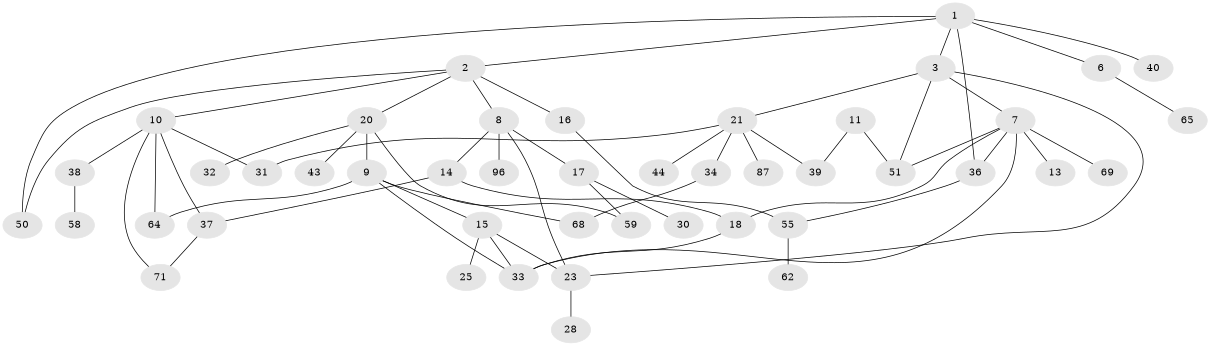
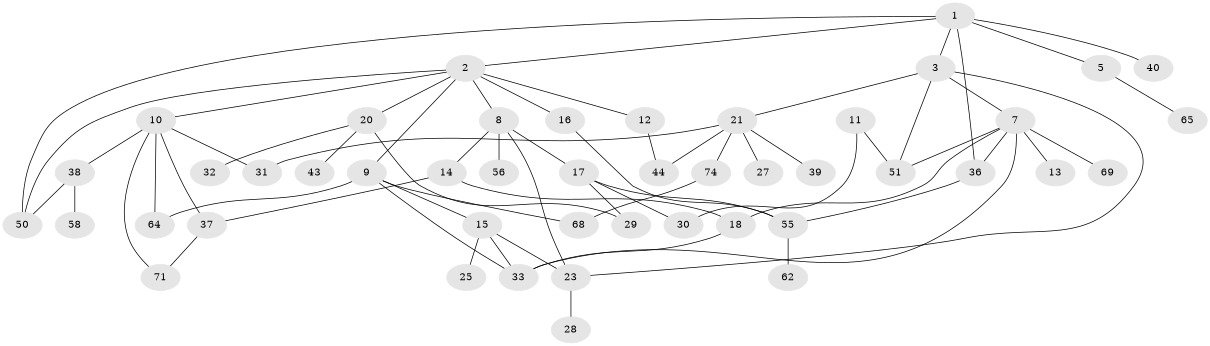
node "6": label "6" -> "5"
node "12": added
edge "11" -- "39": now "11" -- "30"
edge "20" -- "9": now "2" -- "9"
node "96": label "96" -> "56"
node "34": label "34" -> "74"
node "87": label "87" -> "27"
edge "17" -- "55": added
edge "38" -- "50": added
node "59": label "59" -> "29"
